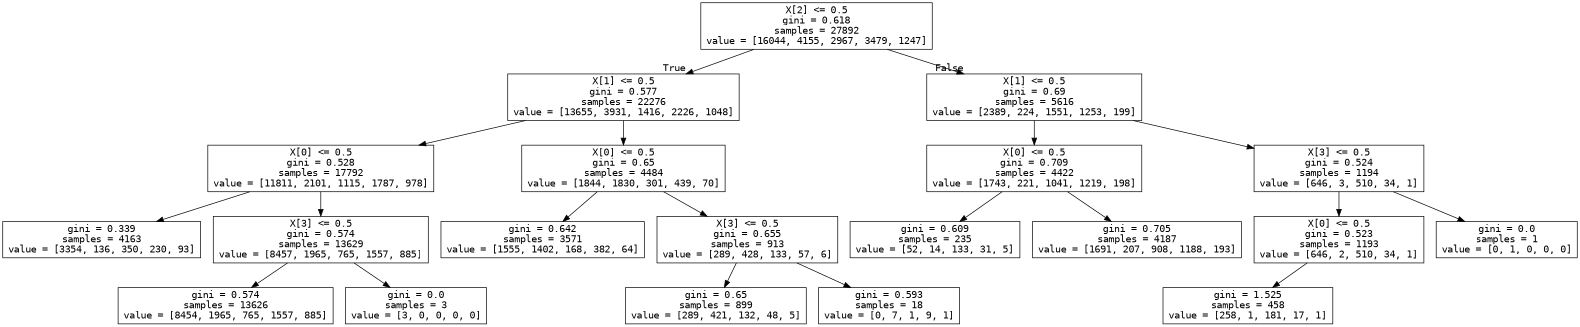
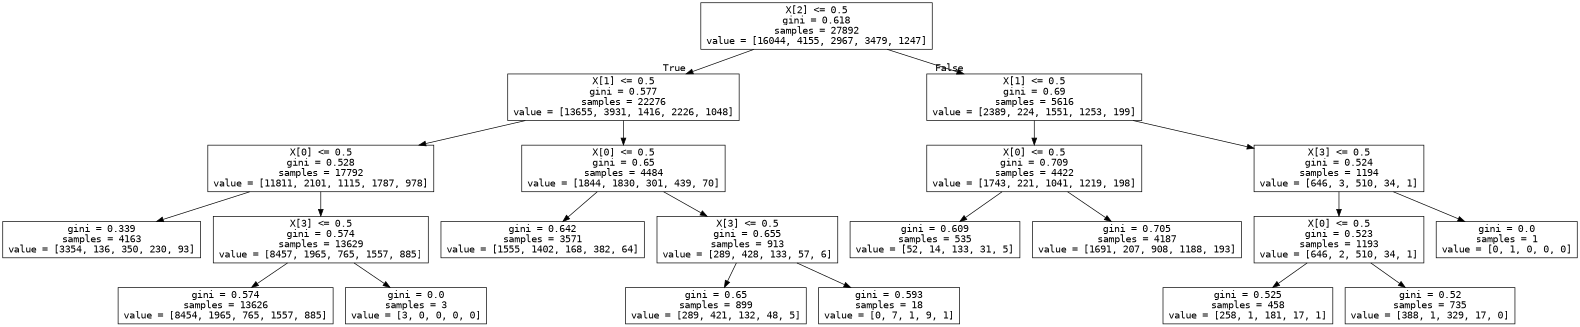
node "gini = 0.609 samples = 235 value = [52, 14, 133, 31, 5]": label "gini = 0.609 samples = 235 value = [52, 14, 133, 31, 5]" -> "gini = 0.609 samples = 535 value = [52, 14, 133, 31, 5]"
node "gini = 1.525 samples = 458 value = [258, 1, 181, 17, 1]": label "gini = 1.525 samples = 458 value = [258, 1, 181, 17, 1]" -> "gini = 0.525 samples = 458 value = [258, 1, 181, 17, 1]"
node "gini = 0.52 samples = 735 value = [388, 1, 329, 17, 0]": added
